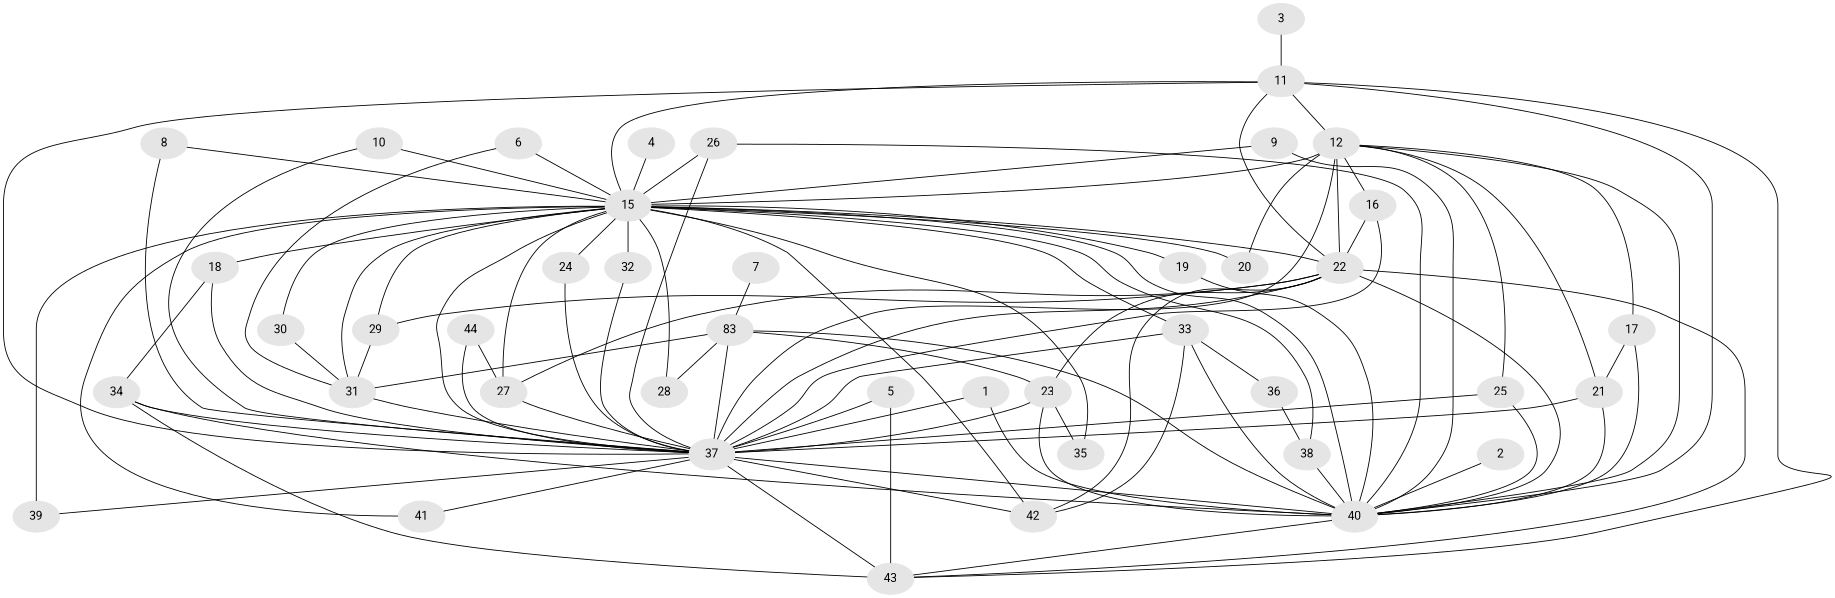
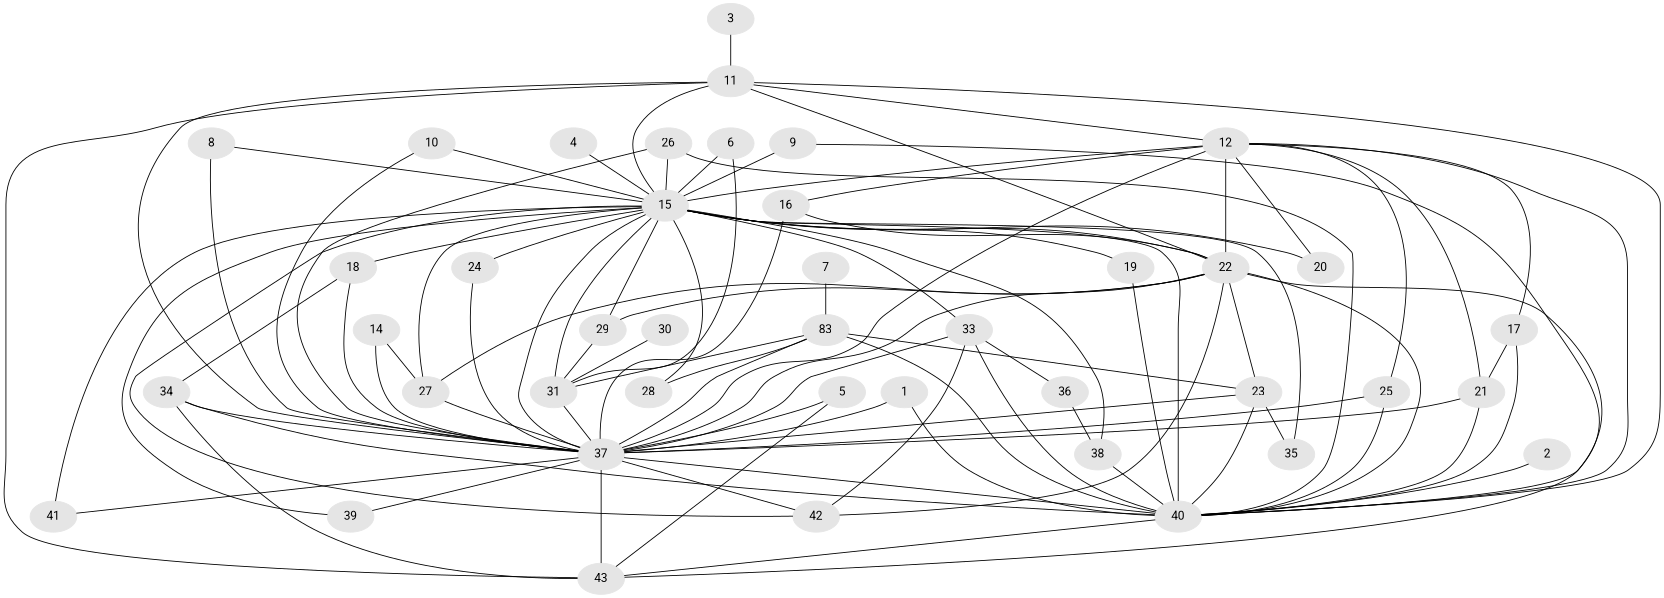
edge "15" -- "30": removed
node "32": removed
node "44": label "44" -> "14"
